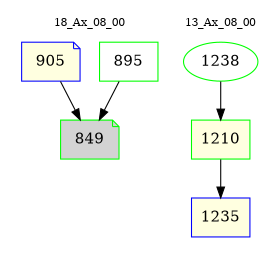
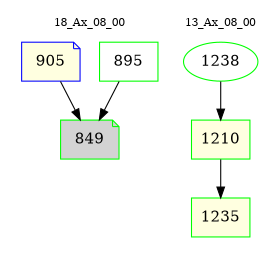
node "1235": color blue -> green
